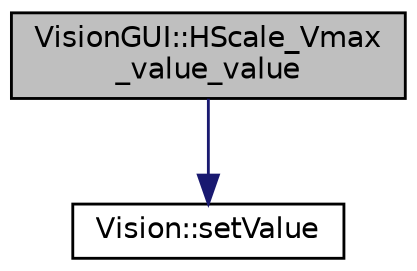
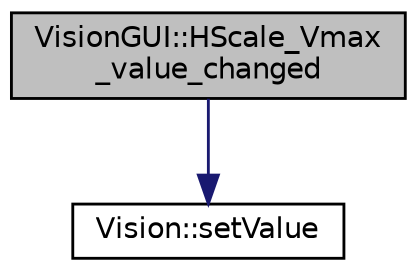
node "VisionGUI::HScale_Vmax _value_value": label "VisionGUI::HScale_Vmax _value_value" -> "VisionGUI::HScale_Vmax _value_changed"
